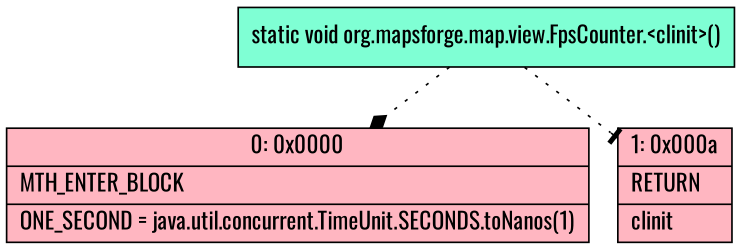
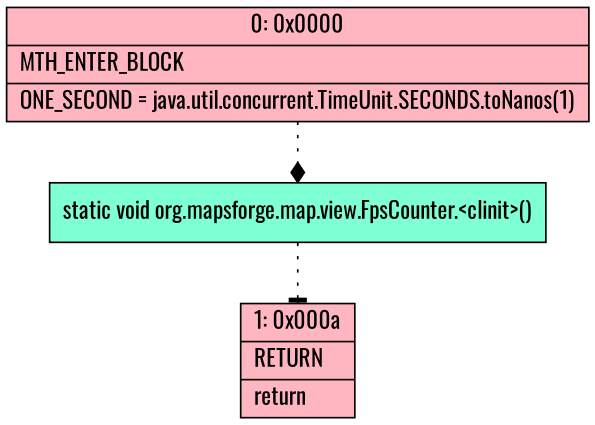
edge "static void org.mapsforge.map.view.FpsCounter.<clinit>()" -> "0: 0x0000": reversed
node "1: 0x000a": text "clinit" -> "return"
